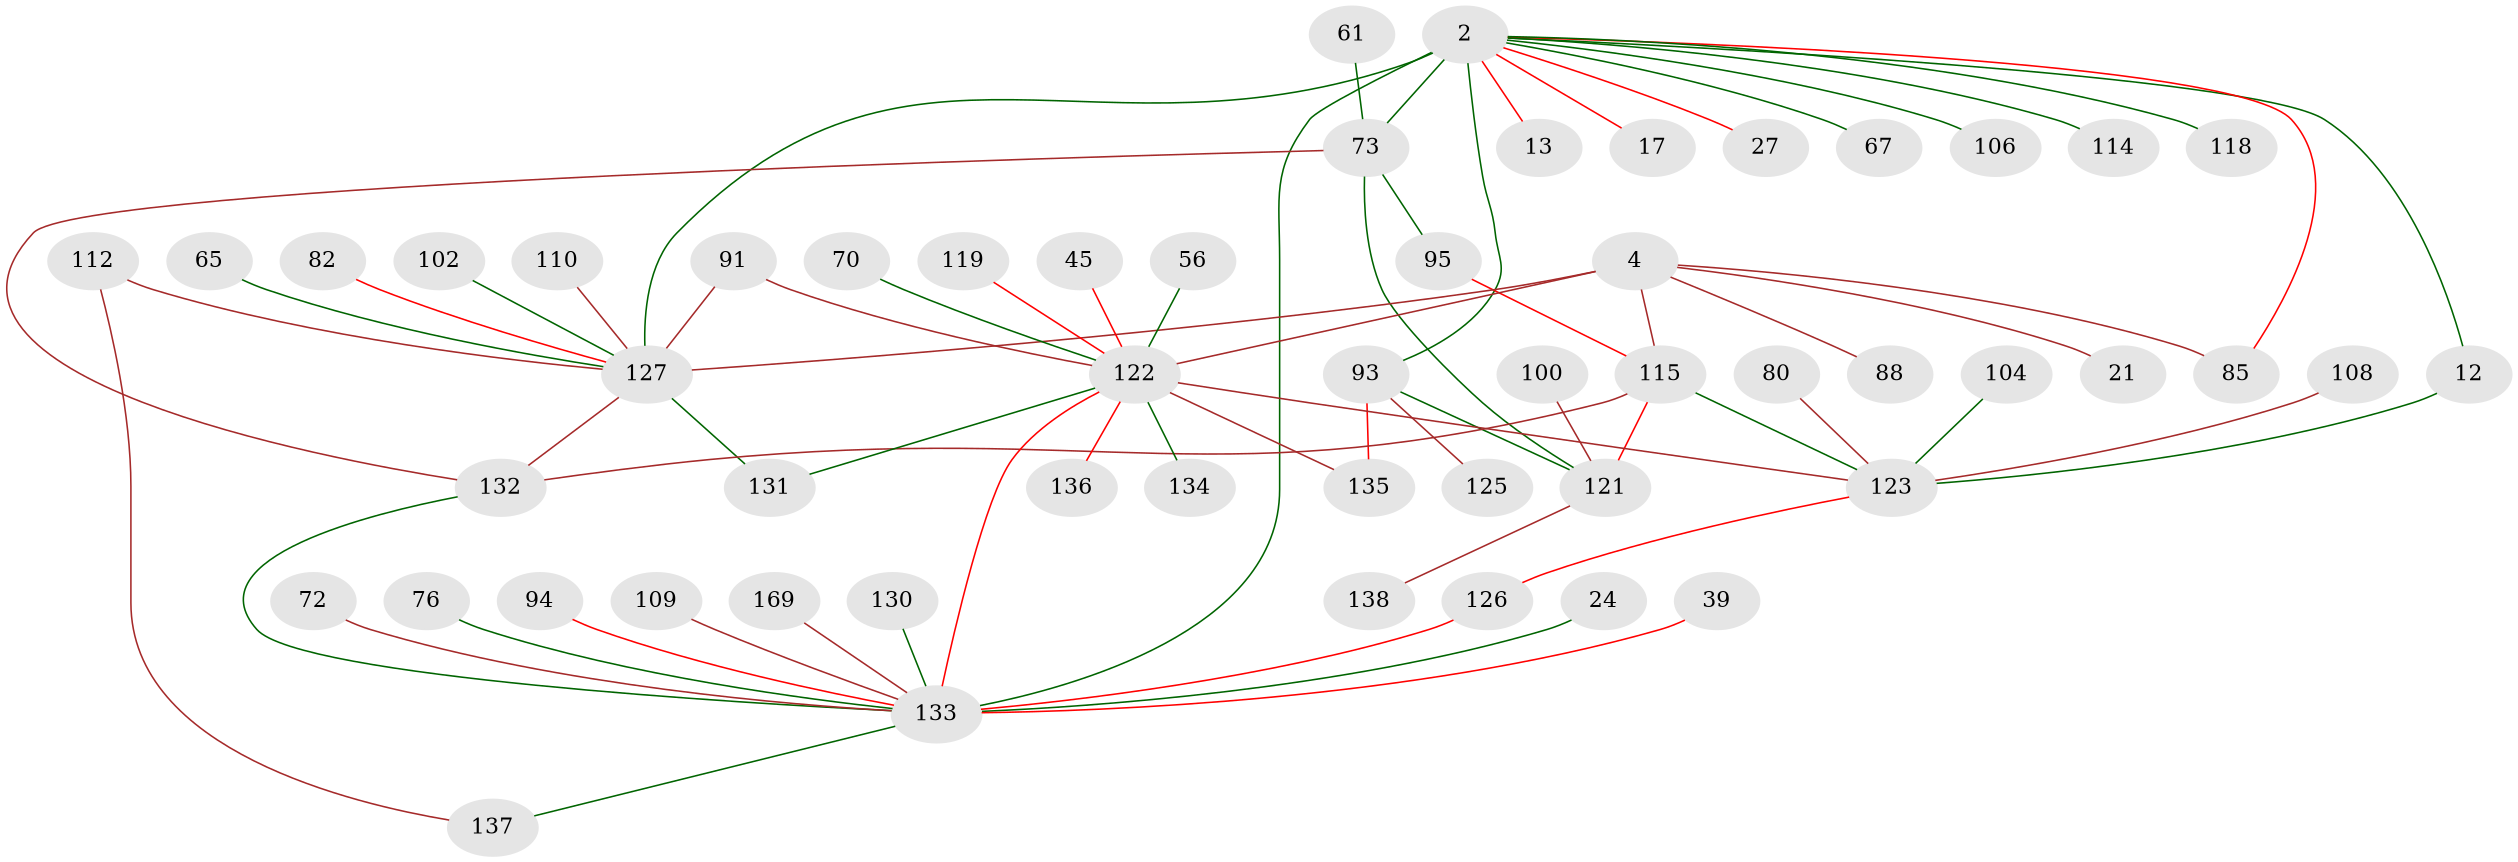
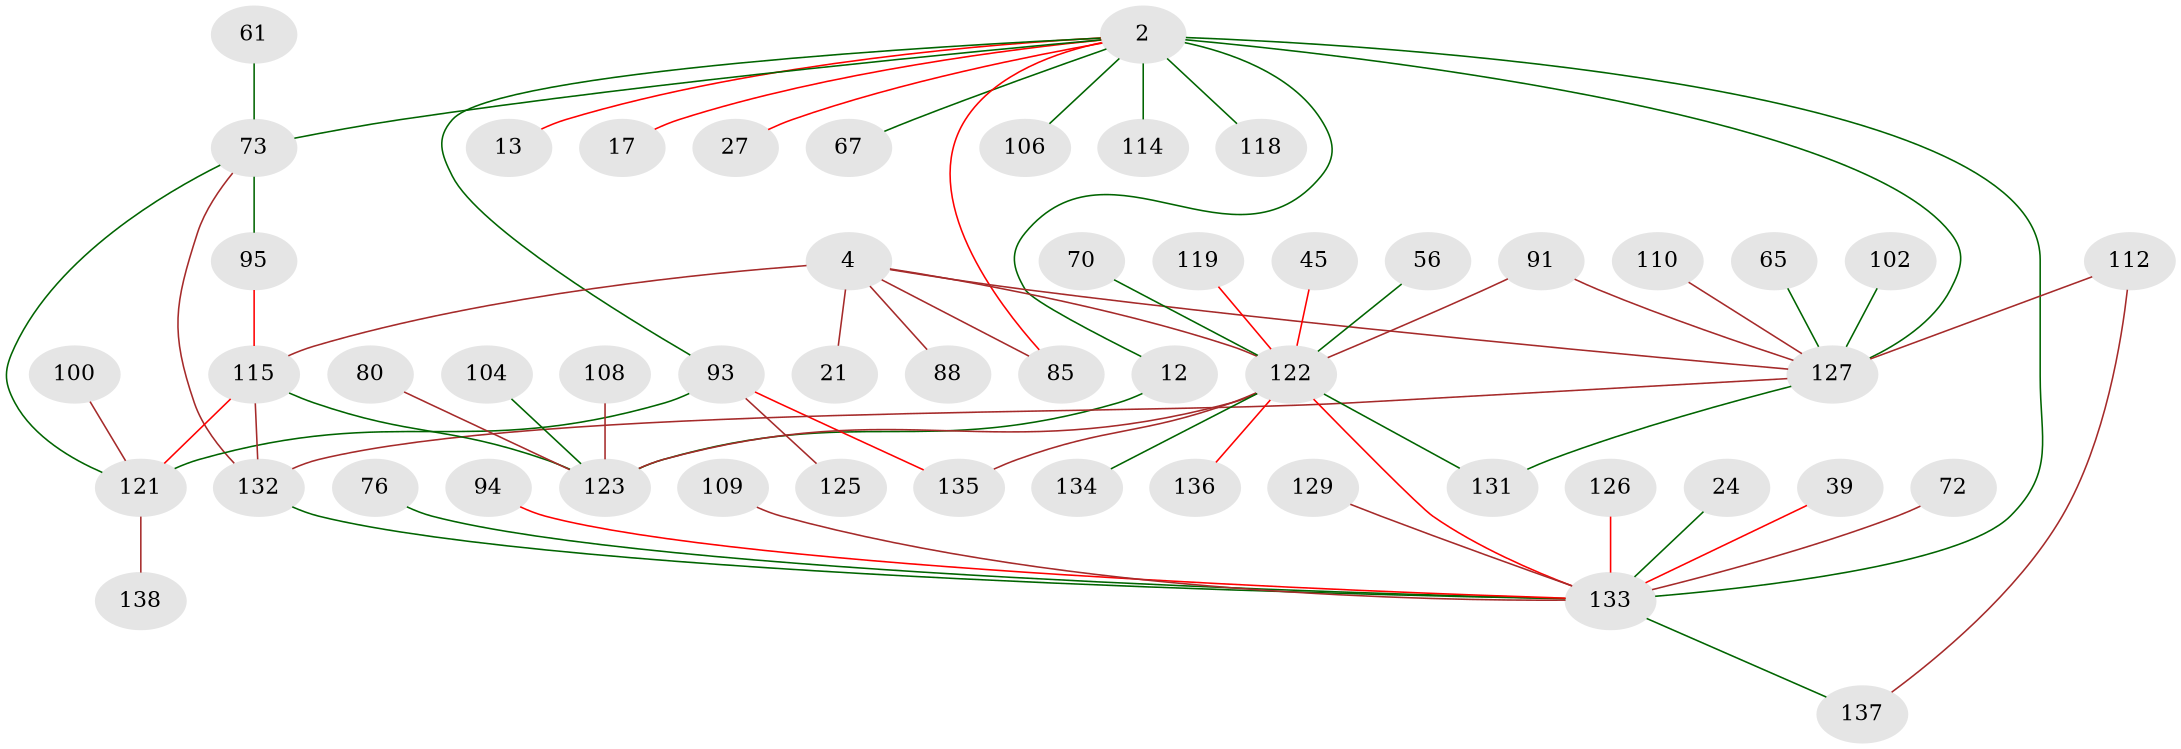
node "82": removed
edge "123" -- "126": removed
node "169": label "169" -> "129"
node "130": removed
